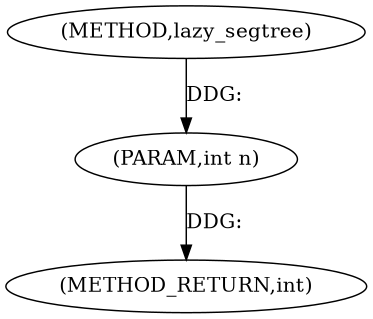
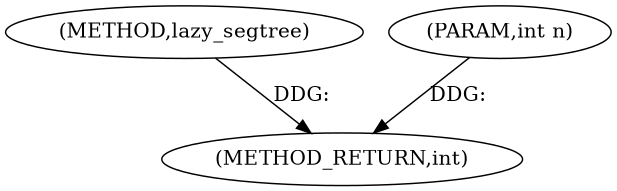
edge "(METHOD,lazy_segtree)" -> "(PARAM,int n)": now "(METHOD,lazy_segtree)" -> "(METHOD_RETURN,int)"
